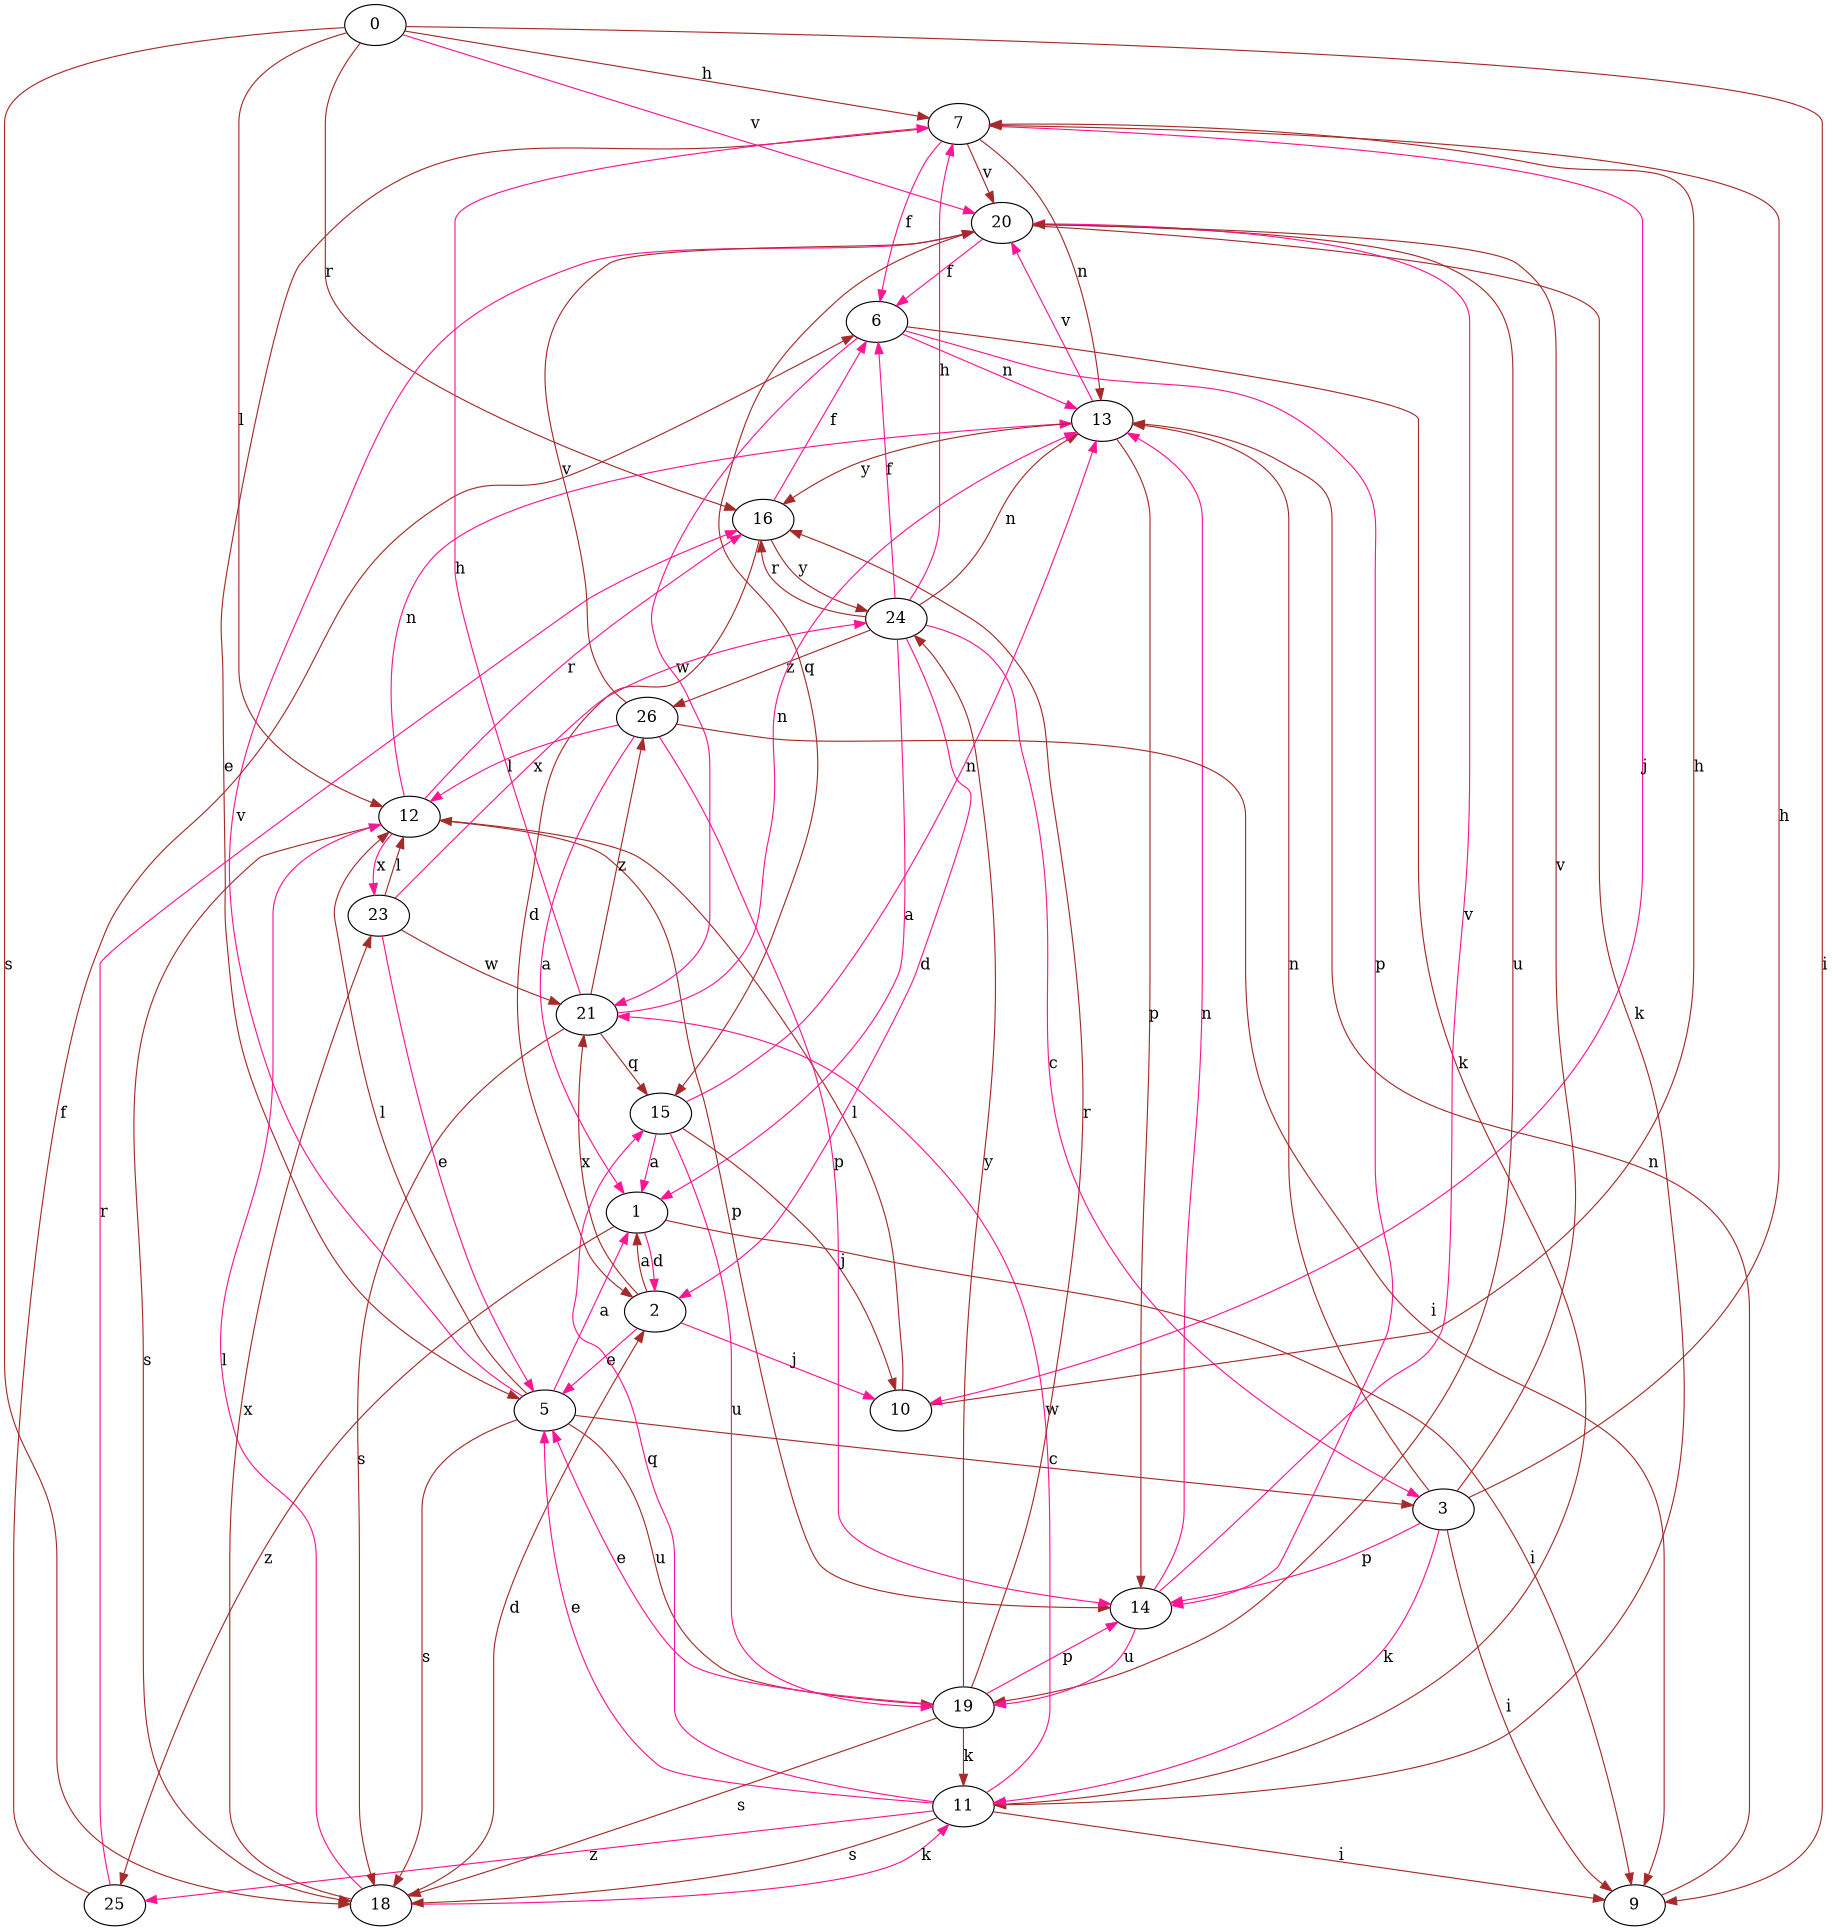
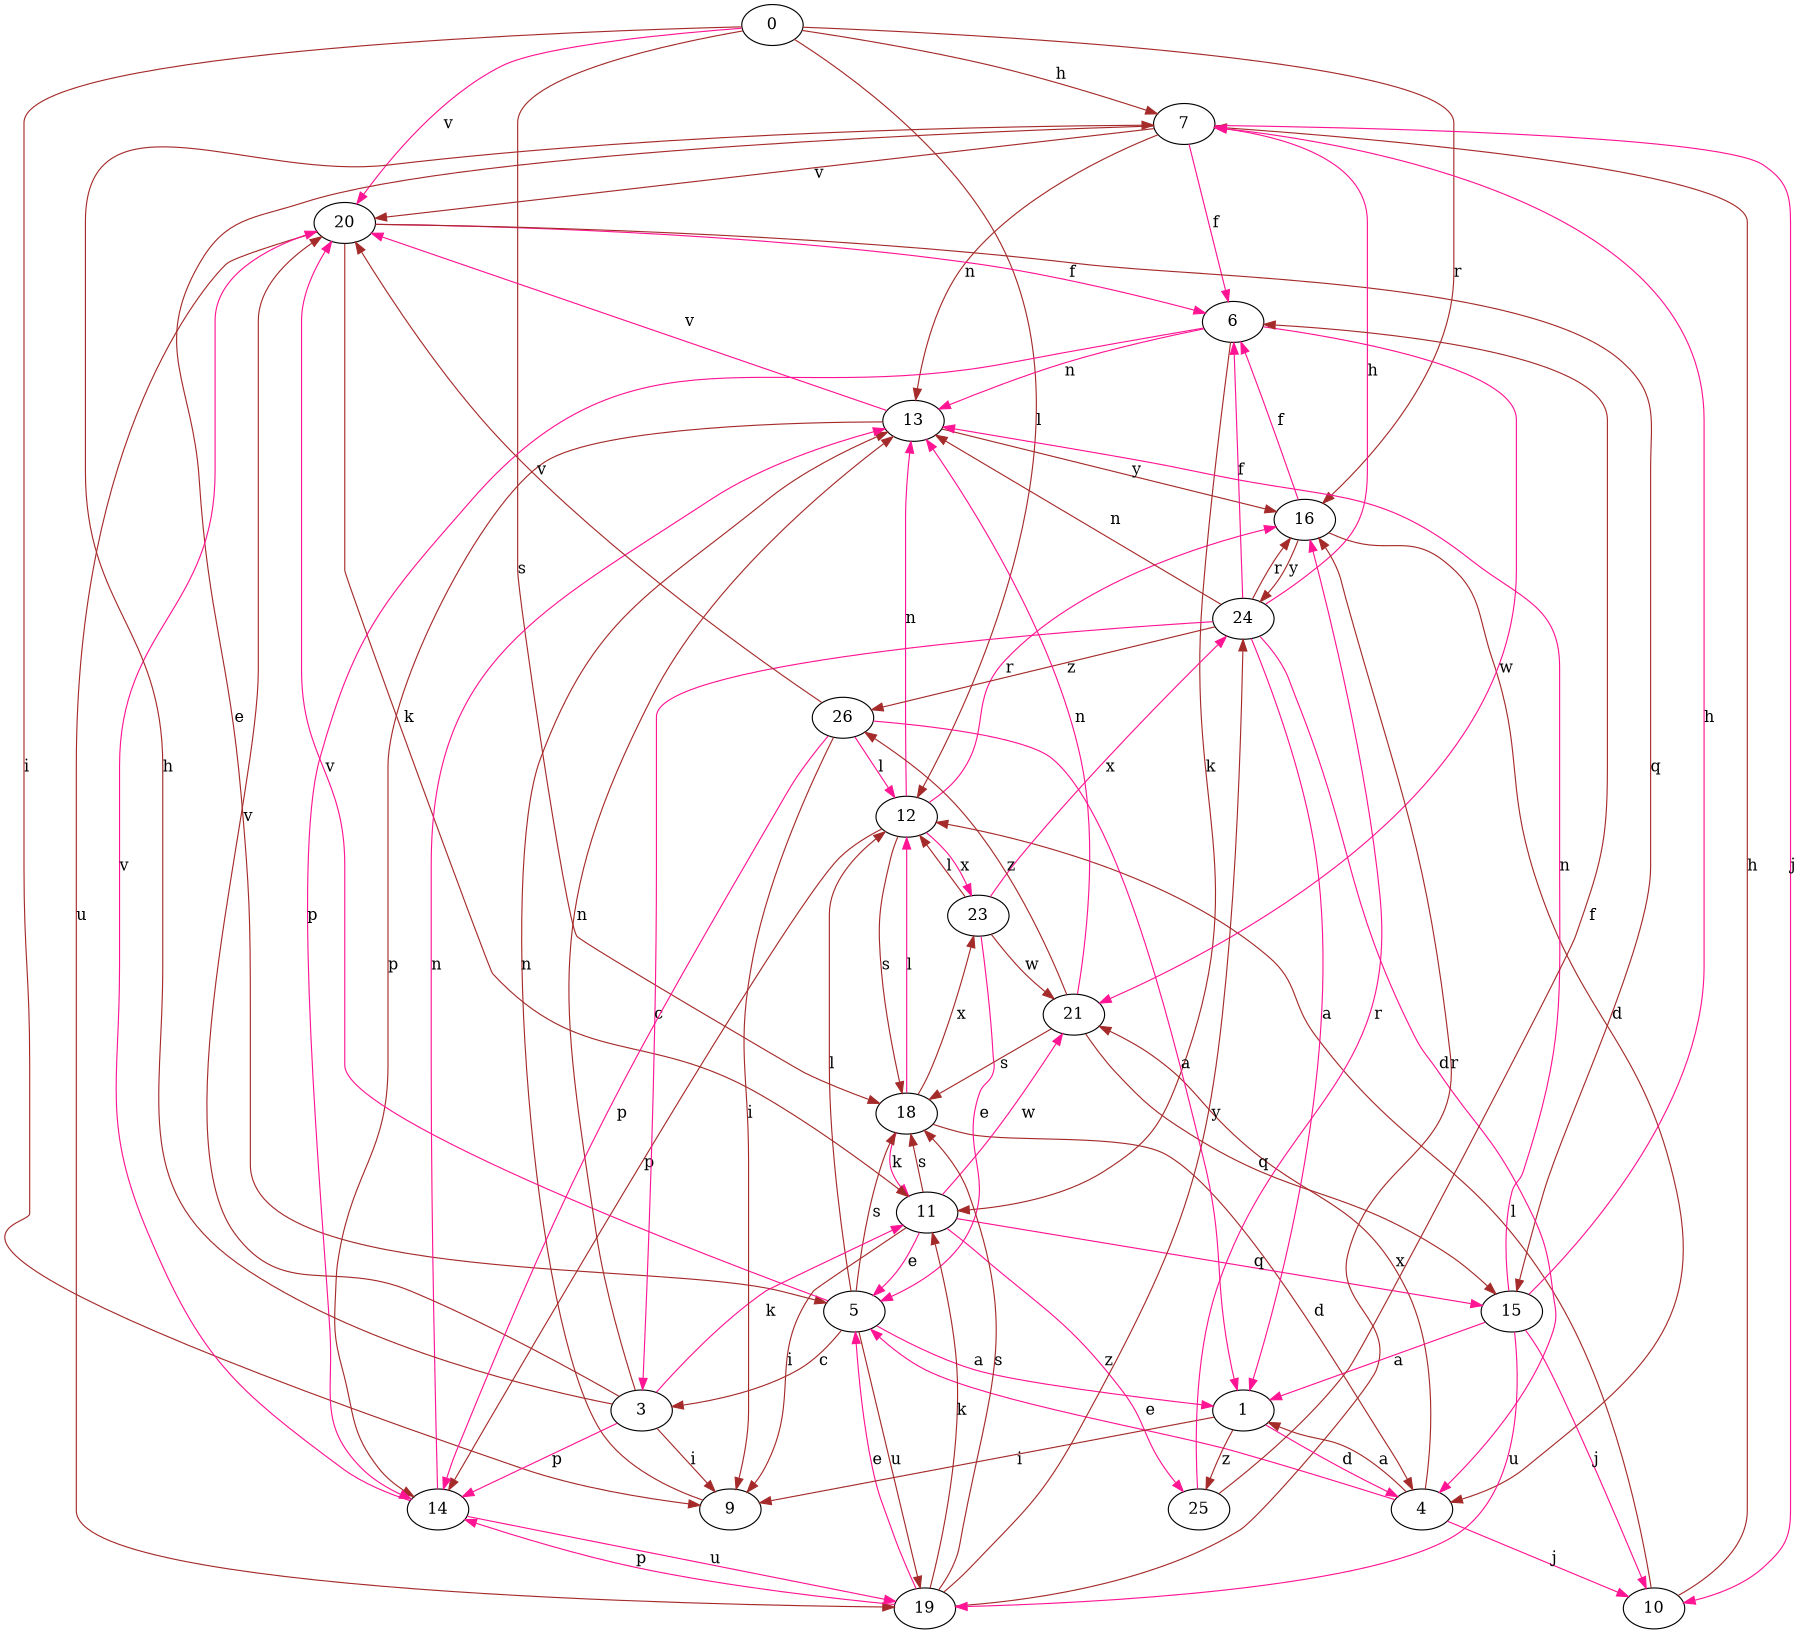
edge "21" -> "7": now "15" -> "7"
edge "15" -> "10": color brown -> deeppink
node "2": label "2" -> "4"
